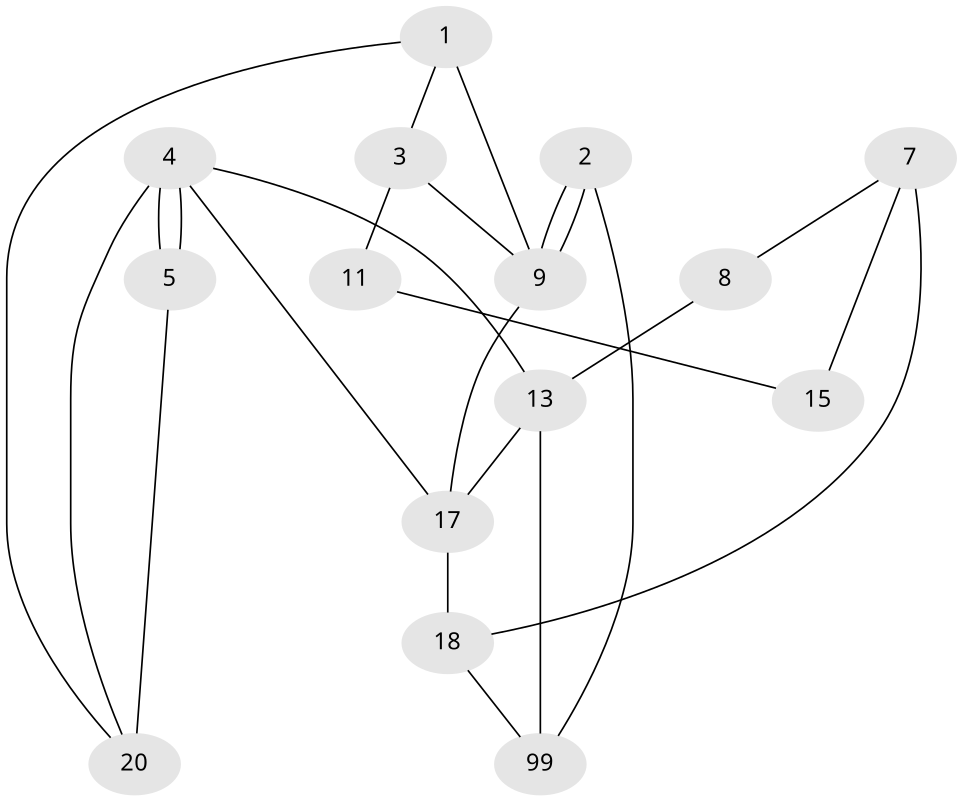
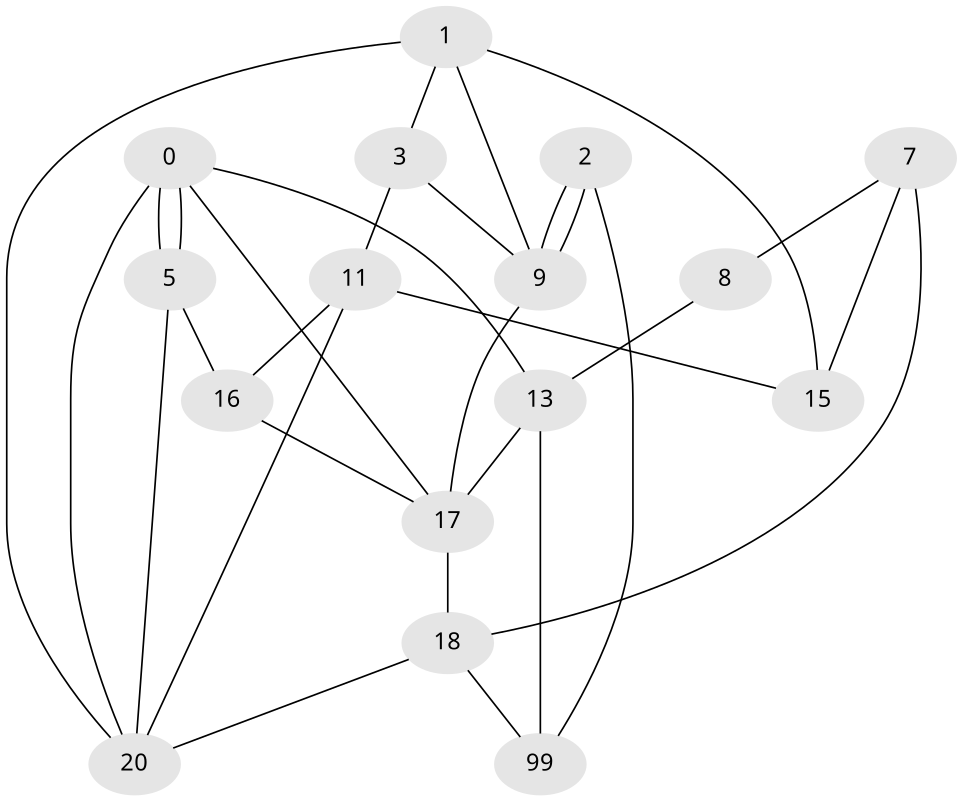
node "4": label "4" -> "0"
edge "1" -- "15": added
node "16": added
edge "11" -- "20": added
edge "18" -- "20": added
